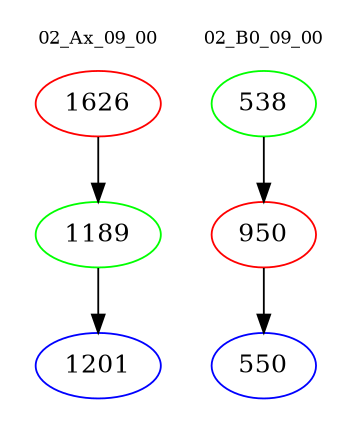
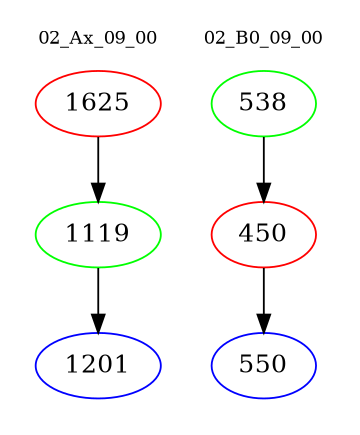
node "1626": label "1626" -> "1625"
node "1189": label "1189" -> "1119"
node "950": label "950" -> "450"
